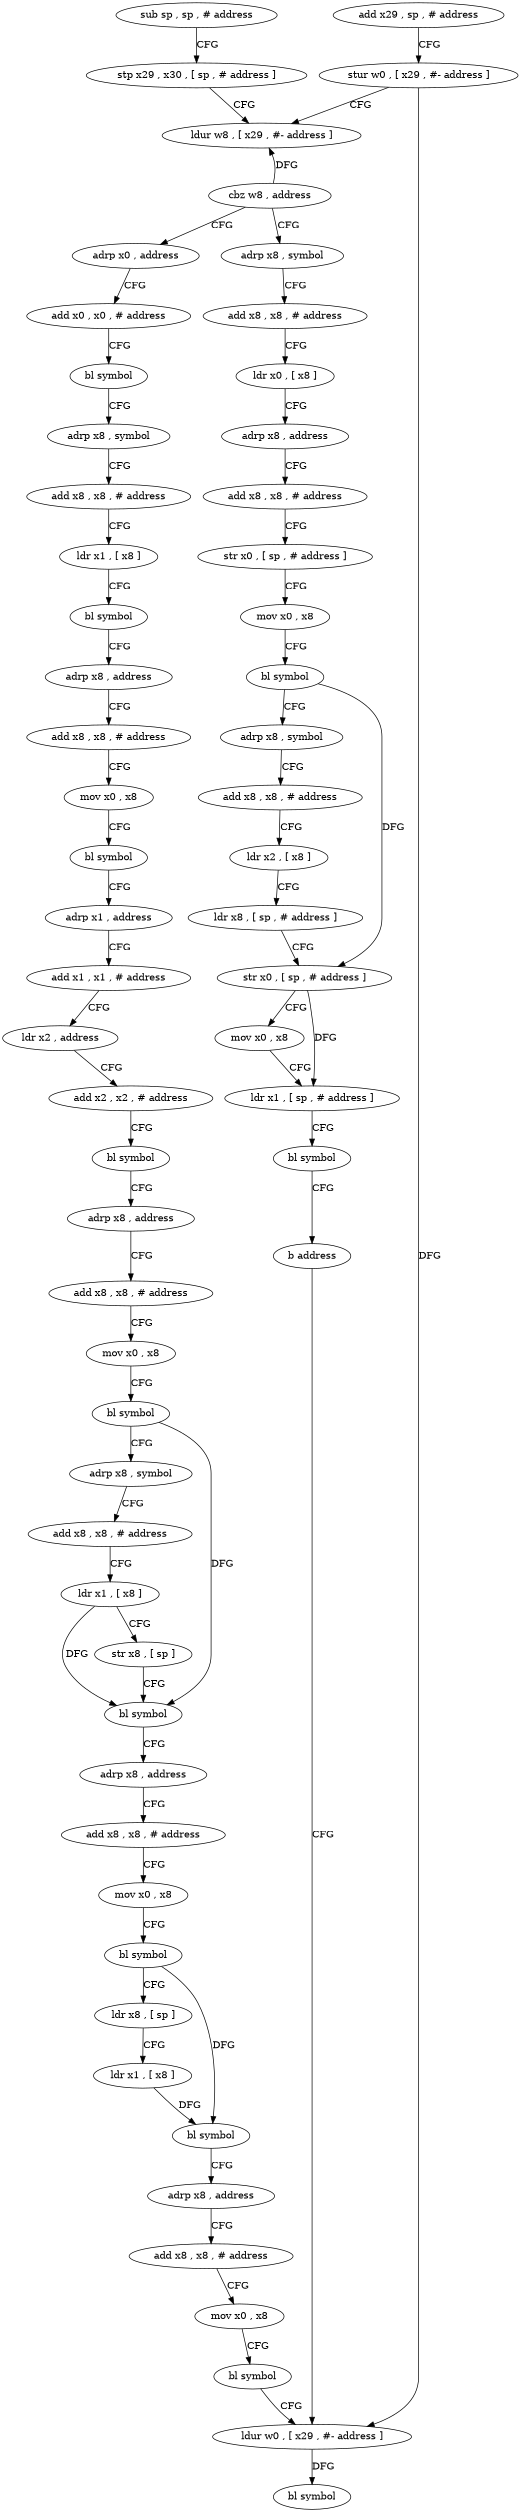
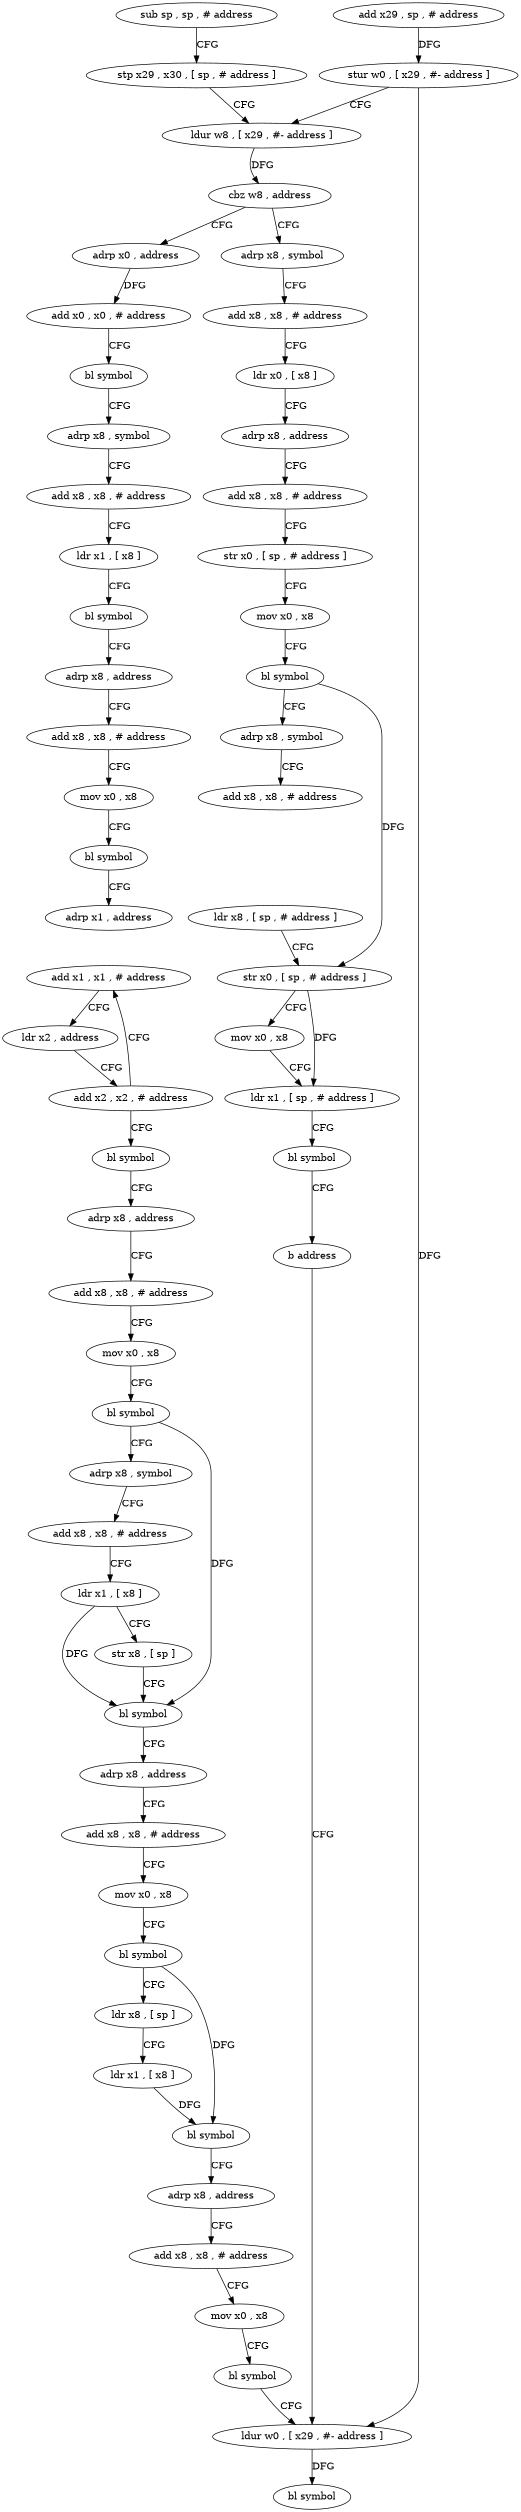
edge "add x29 , sp , # address" -> "stur w0 , [ x29 , #- address ]": label "CFG" -> "DFG"
edge "cbz w8 , address" -> "ldur w8 , [ x29 , #- address ]": reversed
edge "adrp x0 , address" -> "add x0 , x0 , # address": label "CFG" -> "DFG"
node "ldr x2 , [ x8 ]": removed
edge "adrp x1 , address" -> "add x1 , x1 , # address": now "add x2 , x2 , # address" -> "add x1 , x1 , # address"
